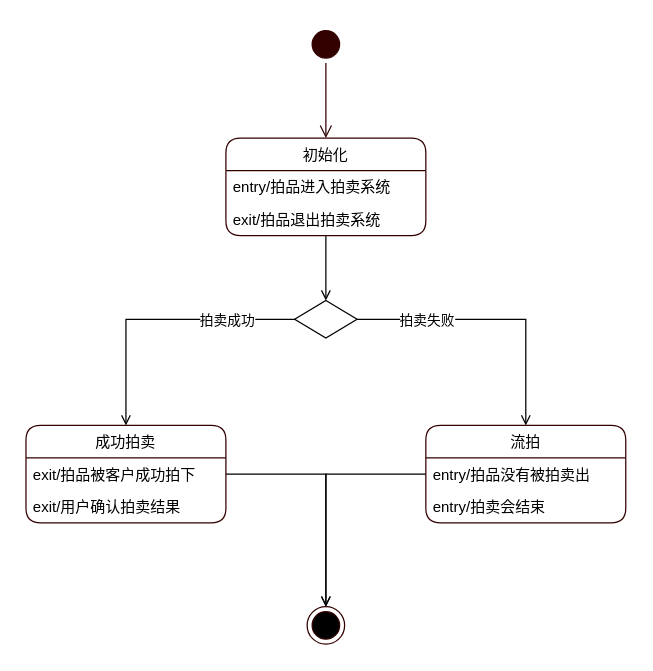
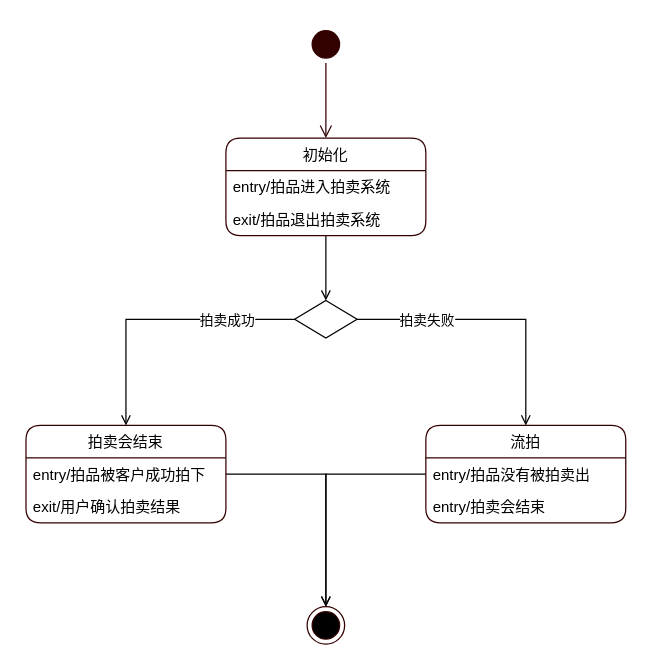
node "成功拍卖": label "成功拍卖" -> "拍卖会结束"
node "exit/拍品被客户成功拍下": label "exit/拍品被客户成功拍下" -> "entry/拍品被客户成功拍下"
